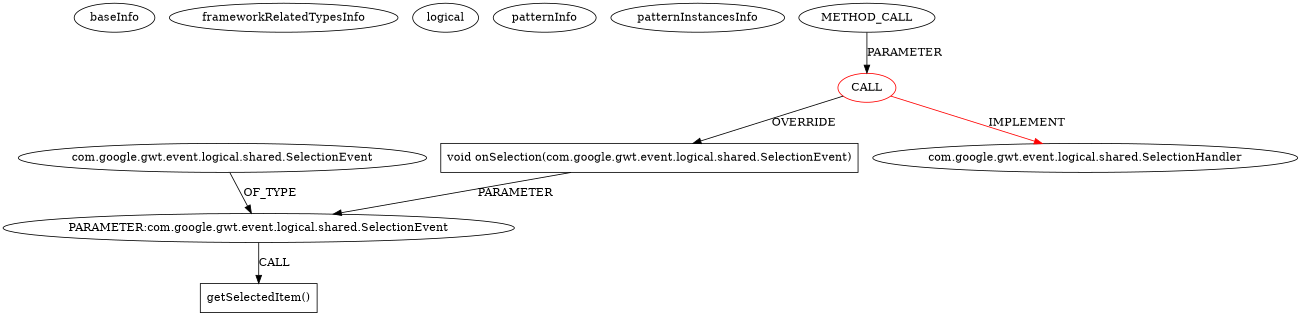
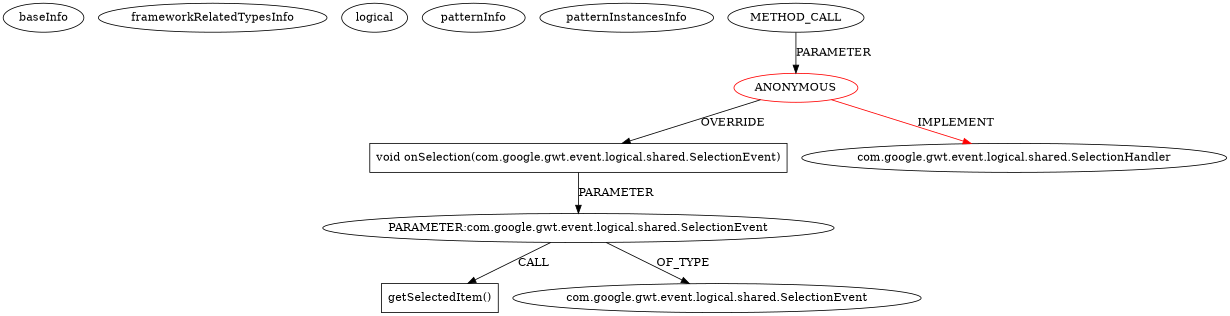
node "CALL": label "CALL" -> "ANONYMOUS"
edge "com.google.gwt.event.logical.shared.SelectionEvent" -> "PARAMETER:com.google.gwt.event.logical.shared.SelectionEvent": reversed
